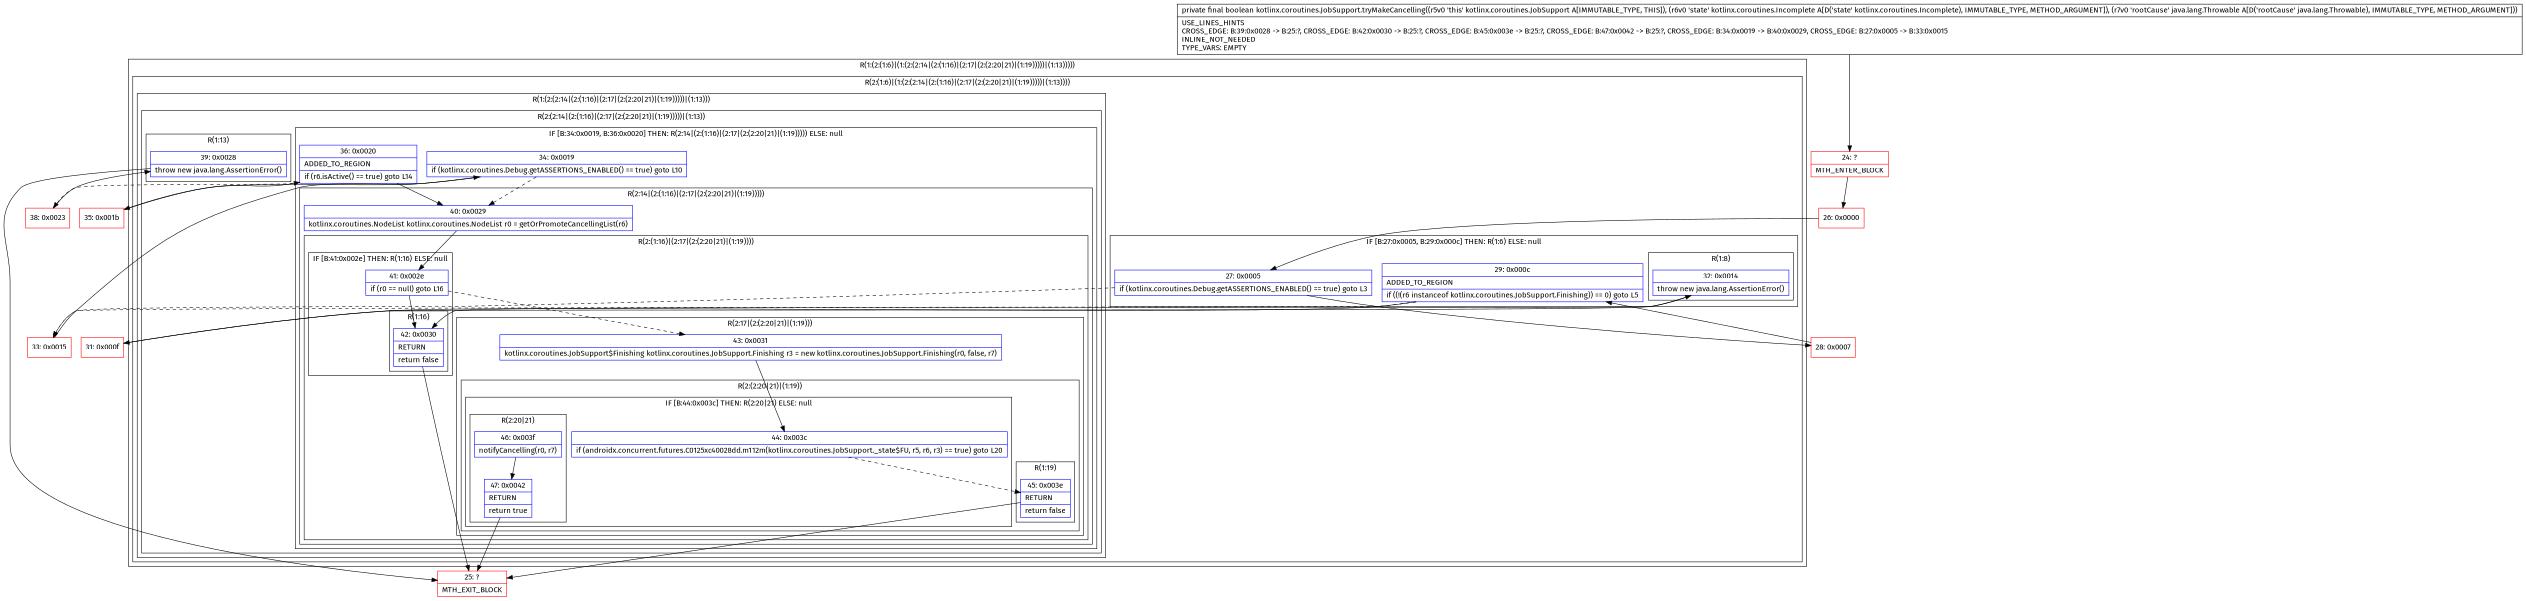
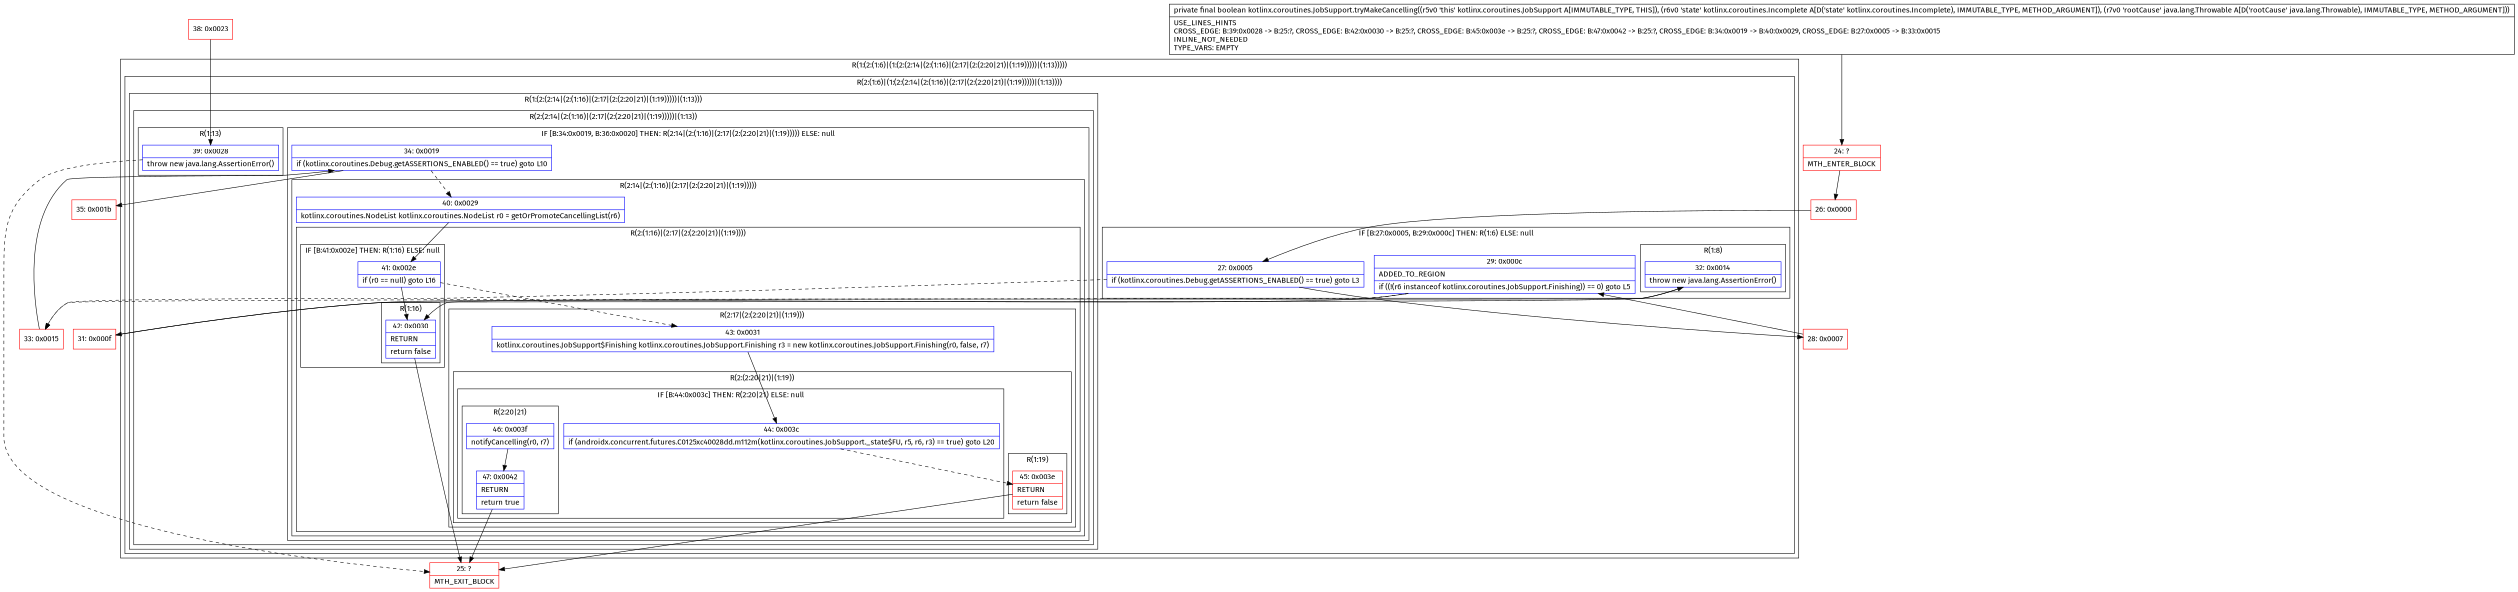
node "36: 0x0020": removed
edge "39: 0x0028" -> "25: ?": style solid -> dashed
node "45: 0x003e": color blue -> red
